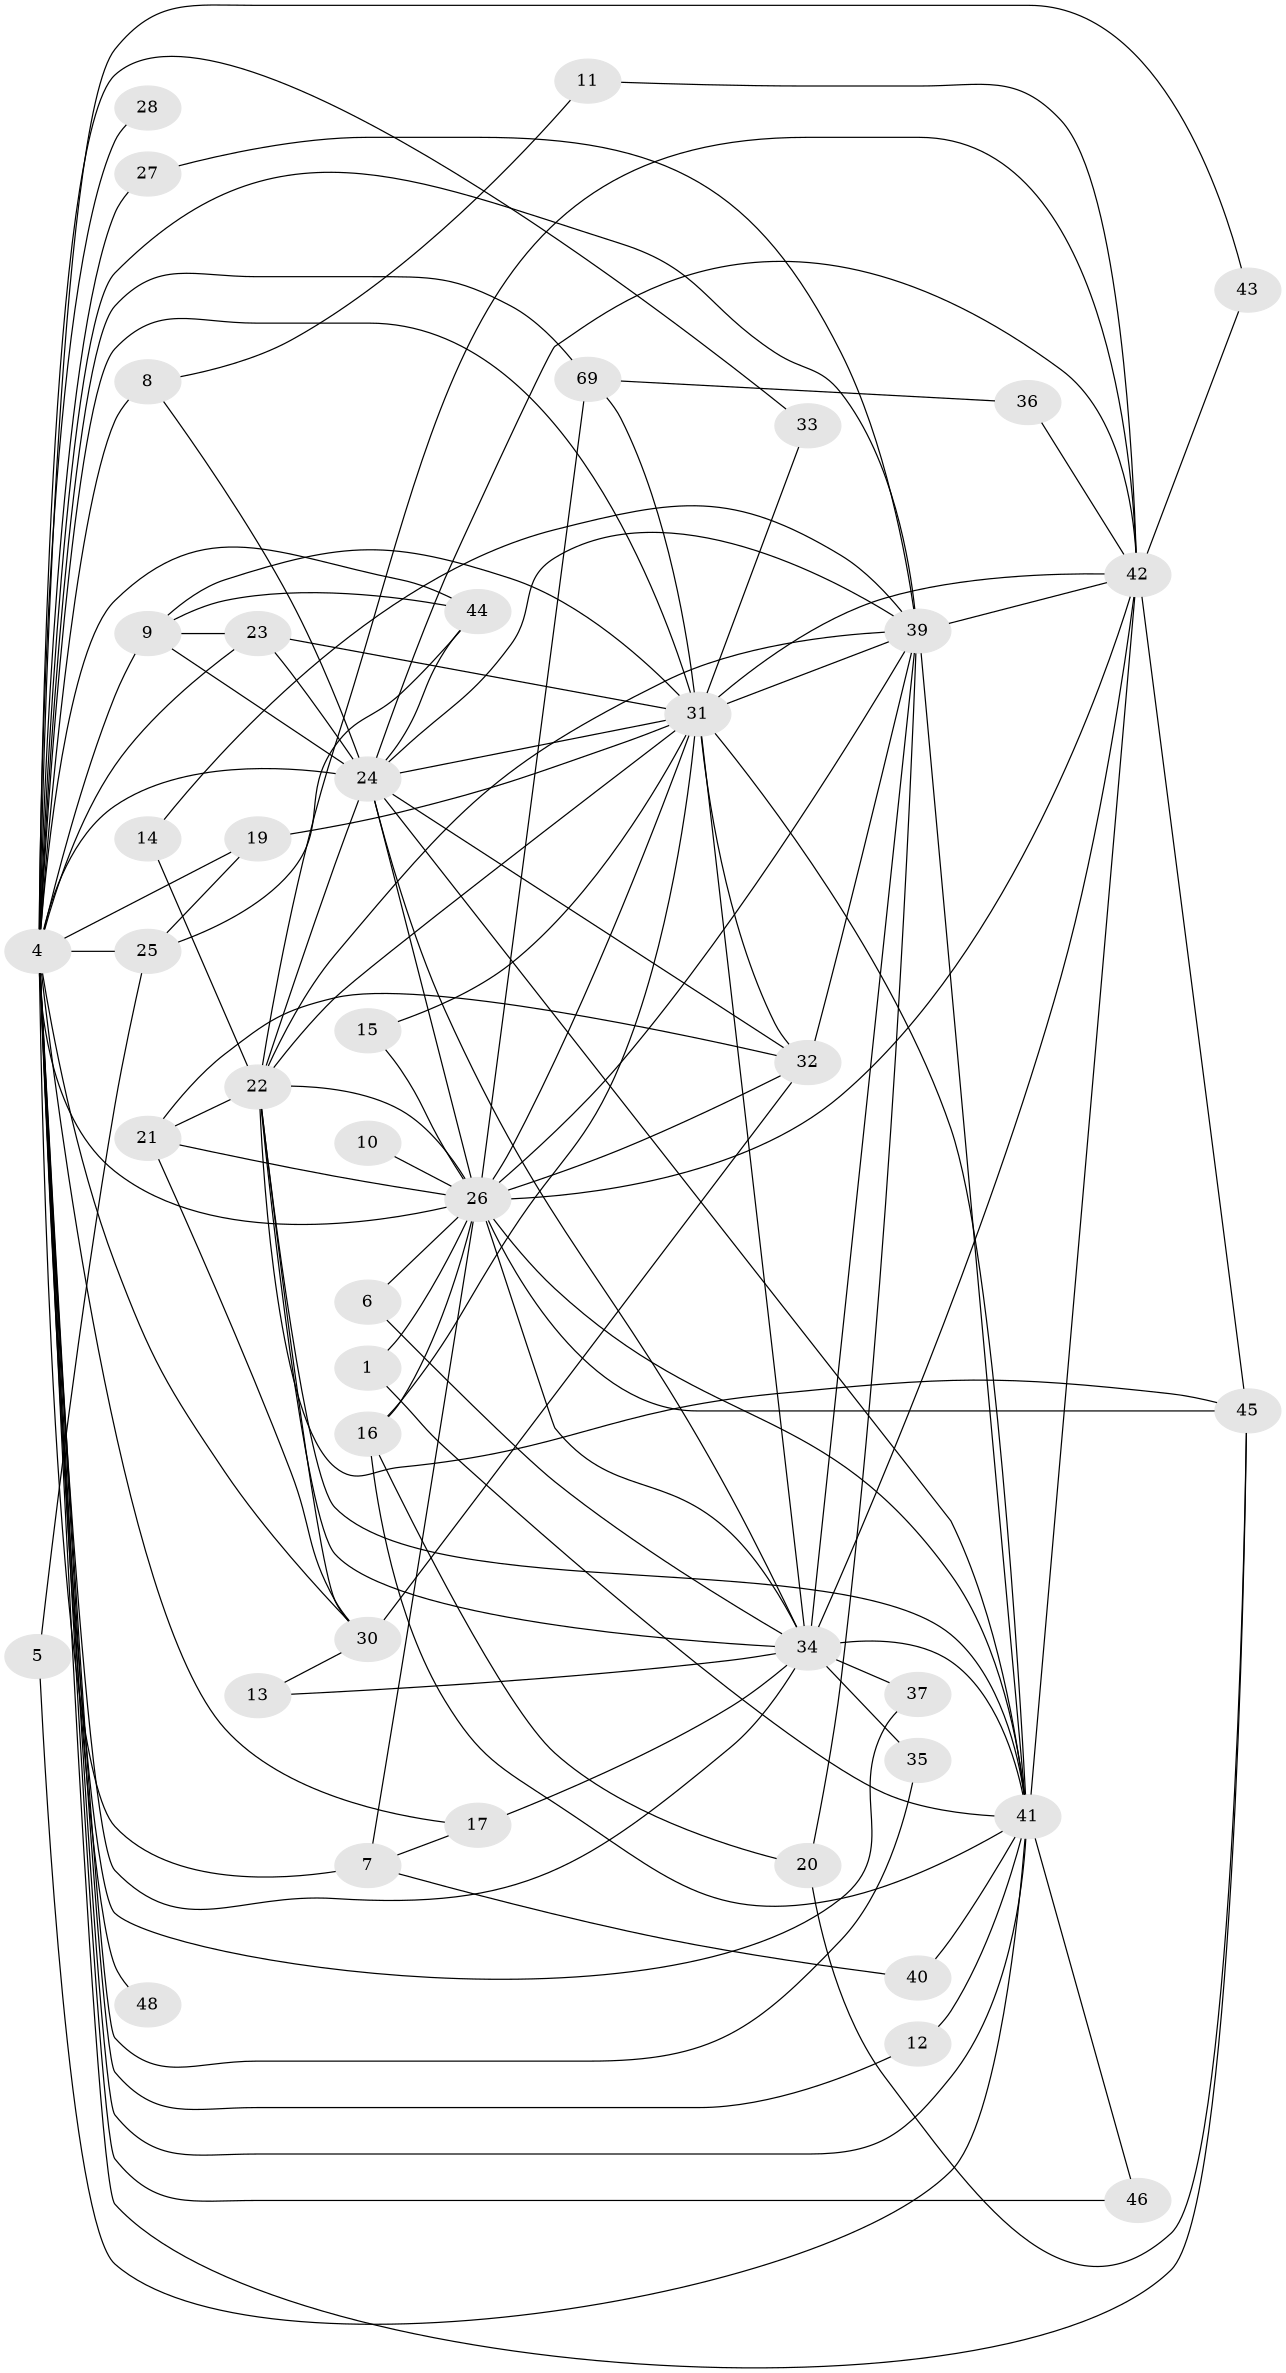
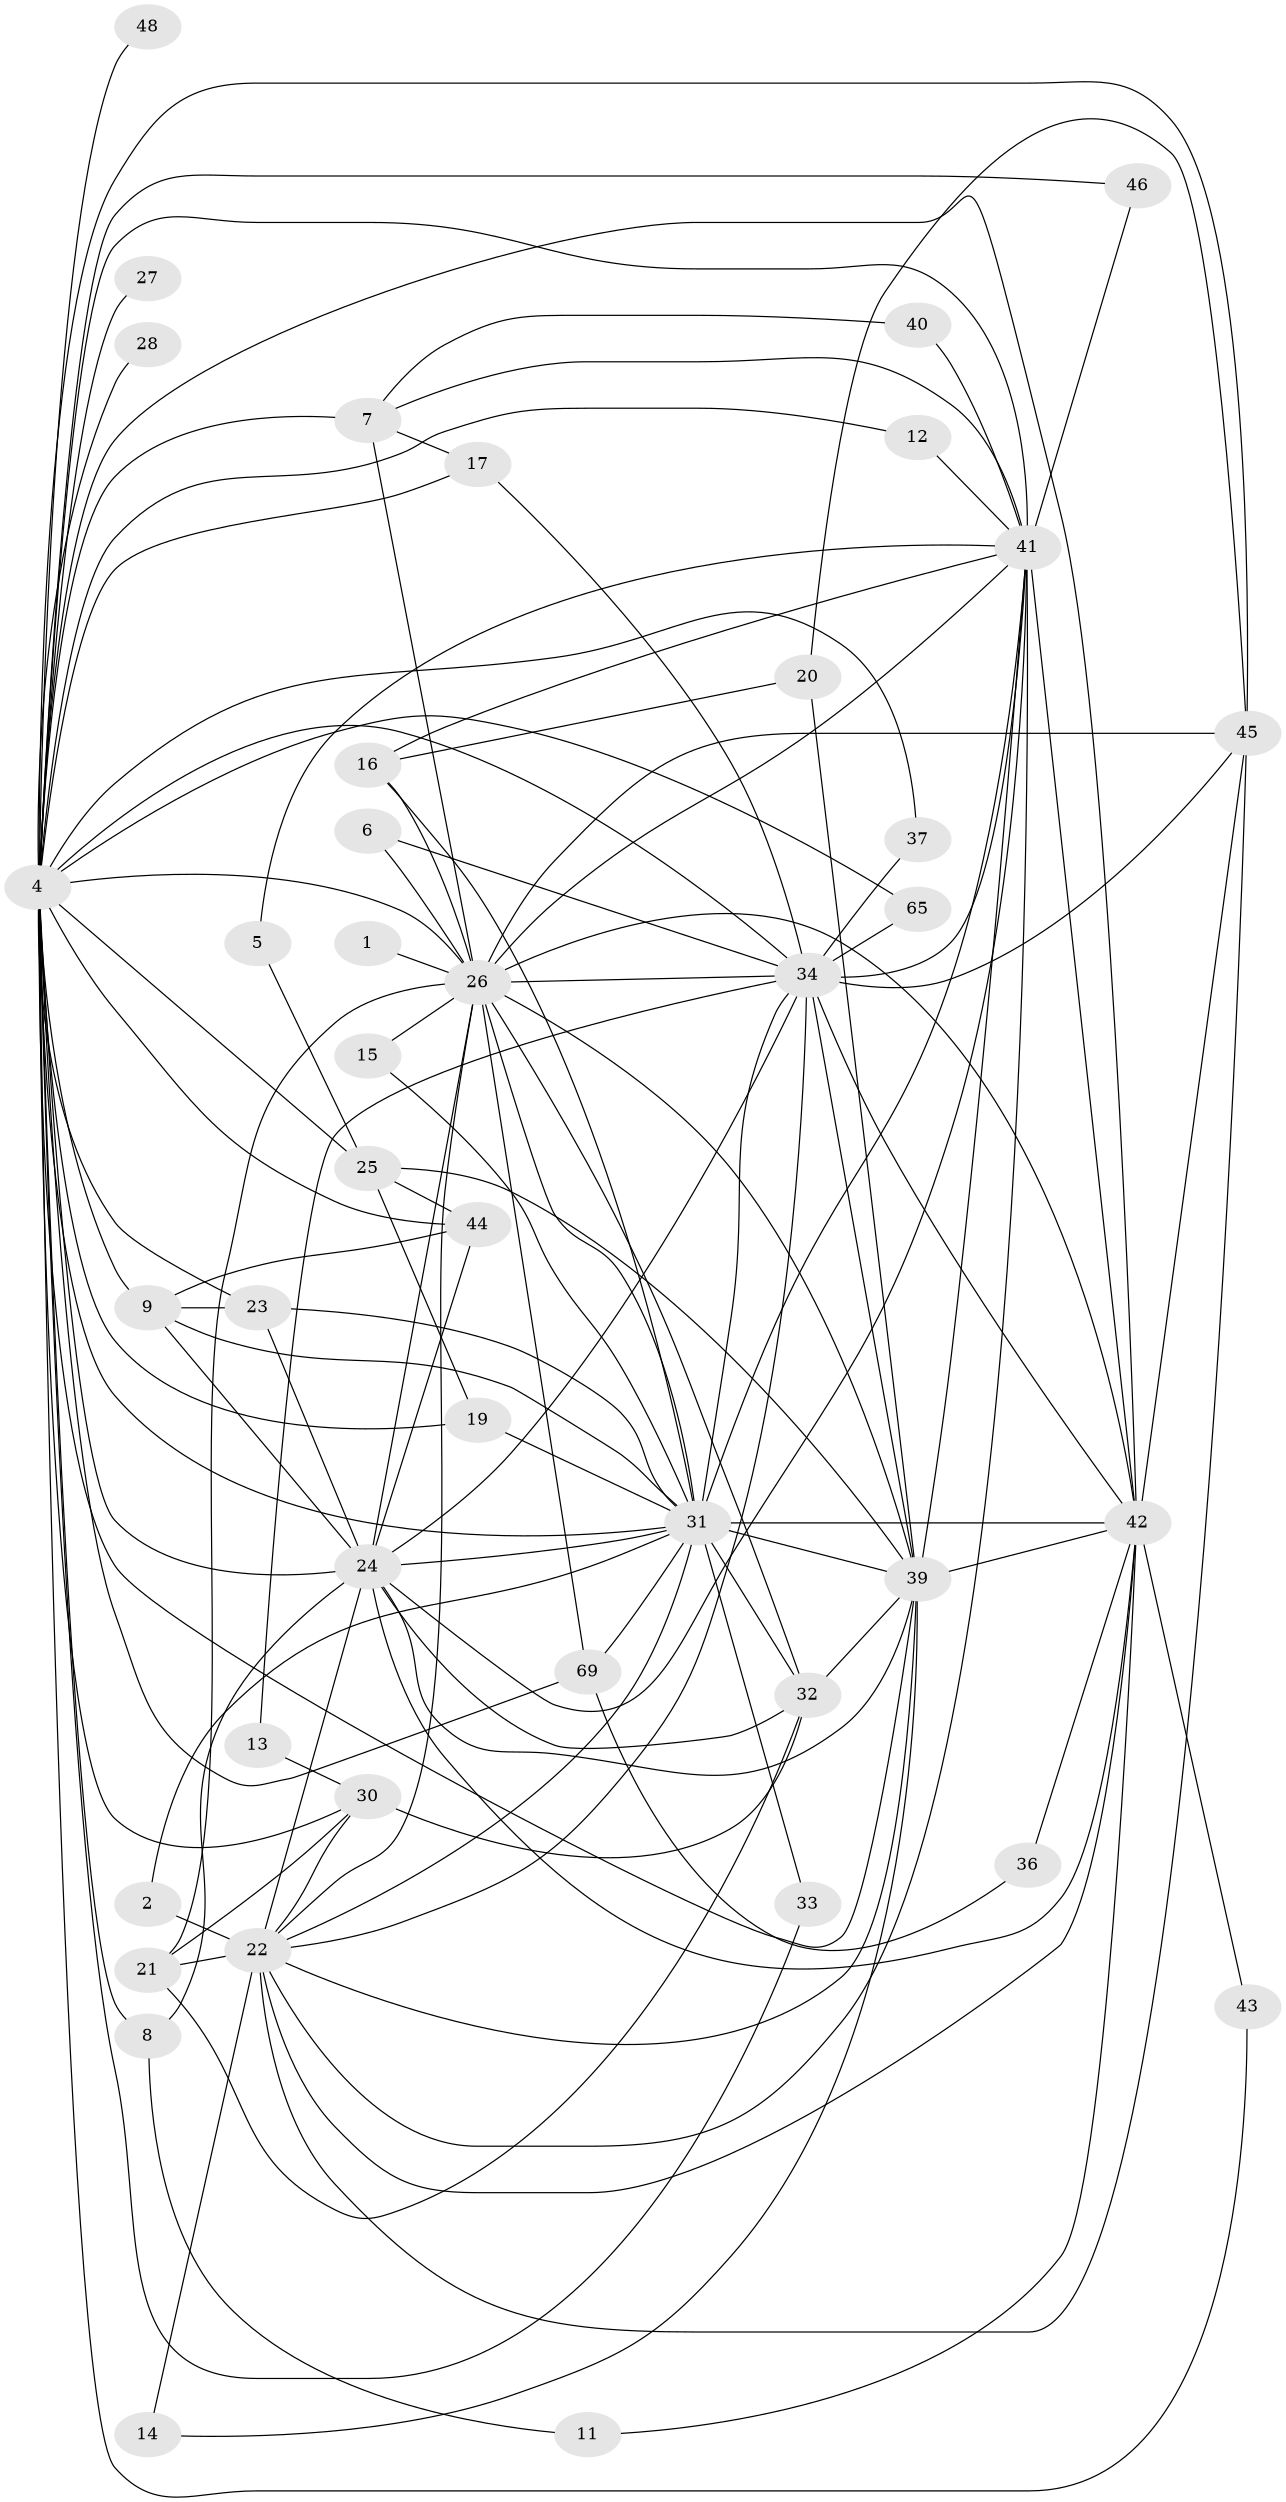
edge "27" -- "39": now "25" -- "39"
edge "4" -- "42": added
edge "45" -- "34": added
node "10": removed
edge "1" -- "41": now "7" -- "41"
node "35": label "35" -> "65"
node "2": added
